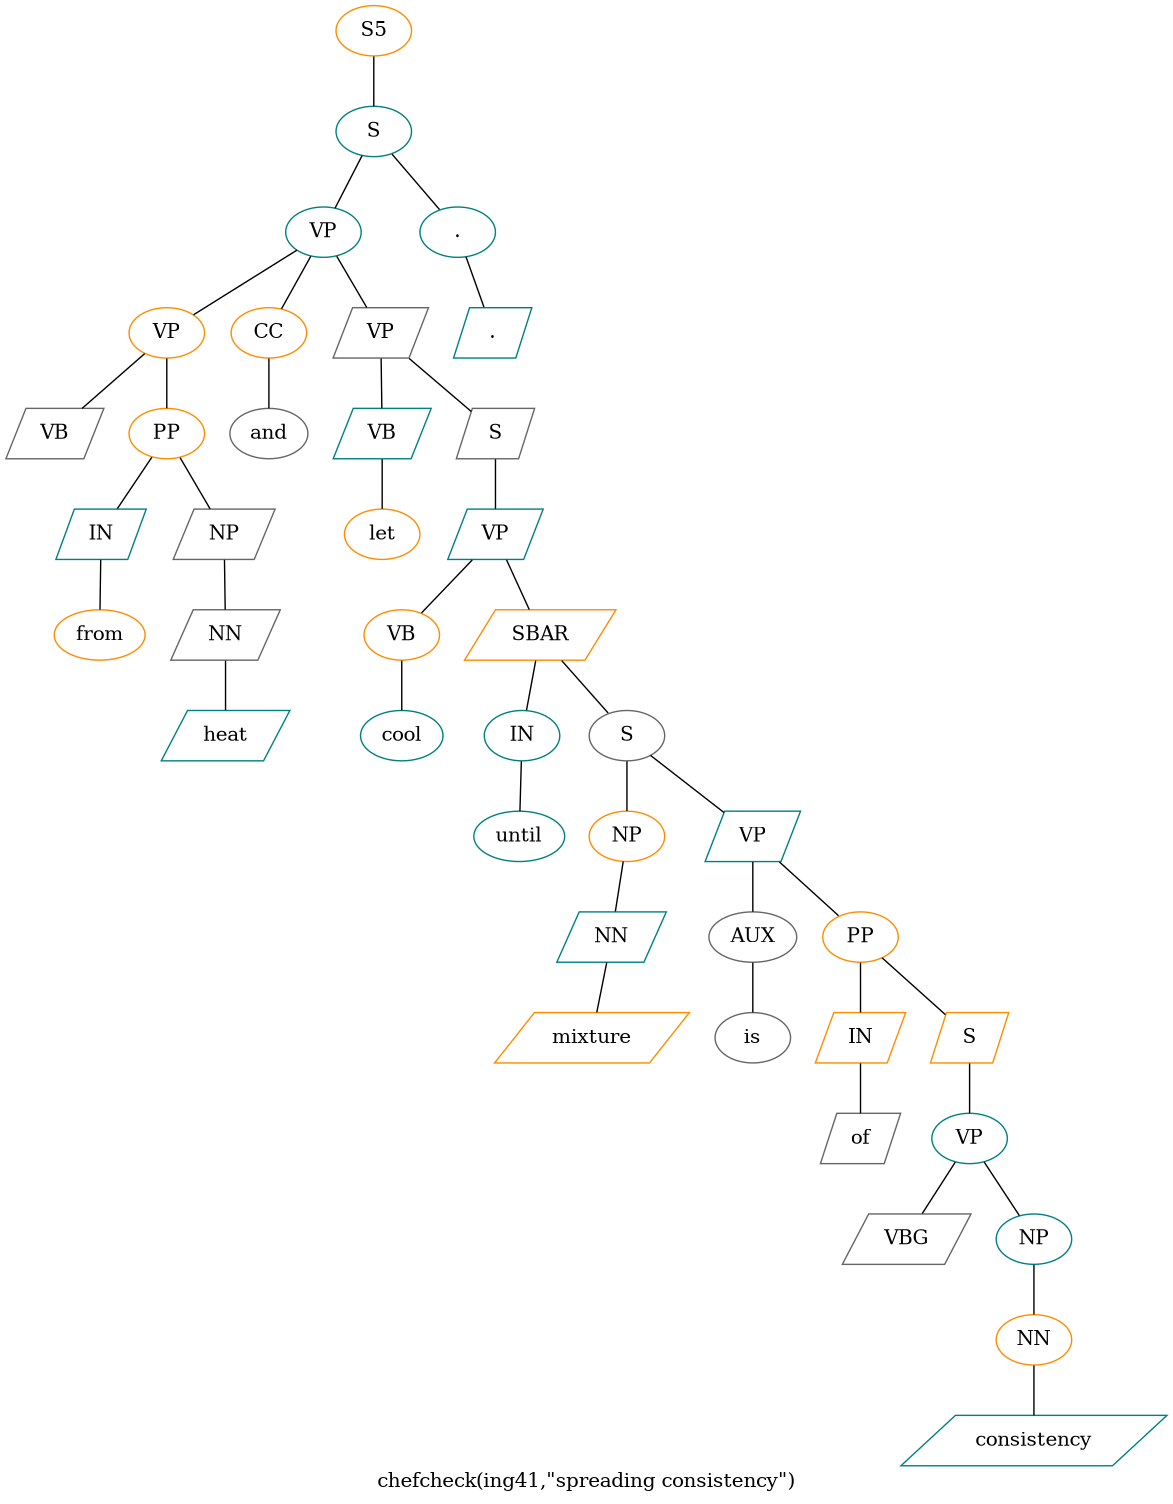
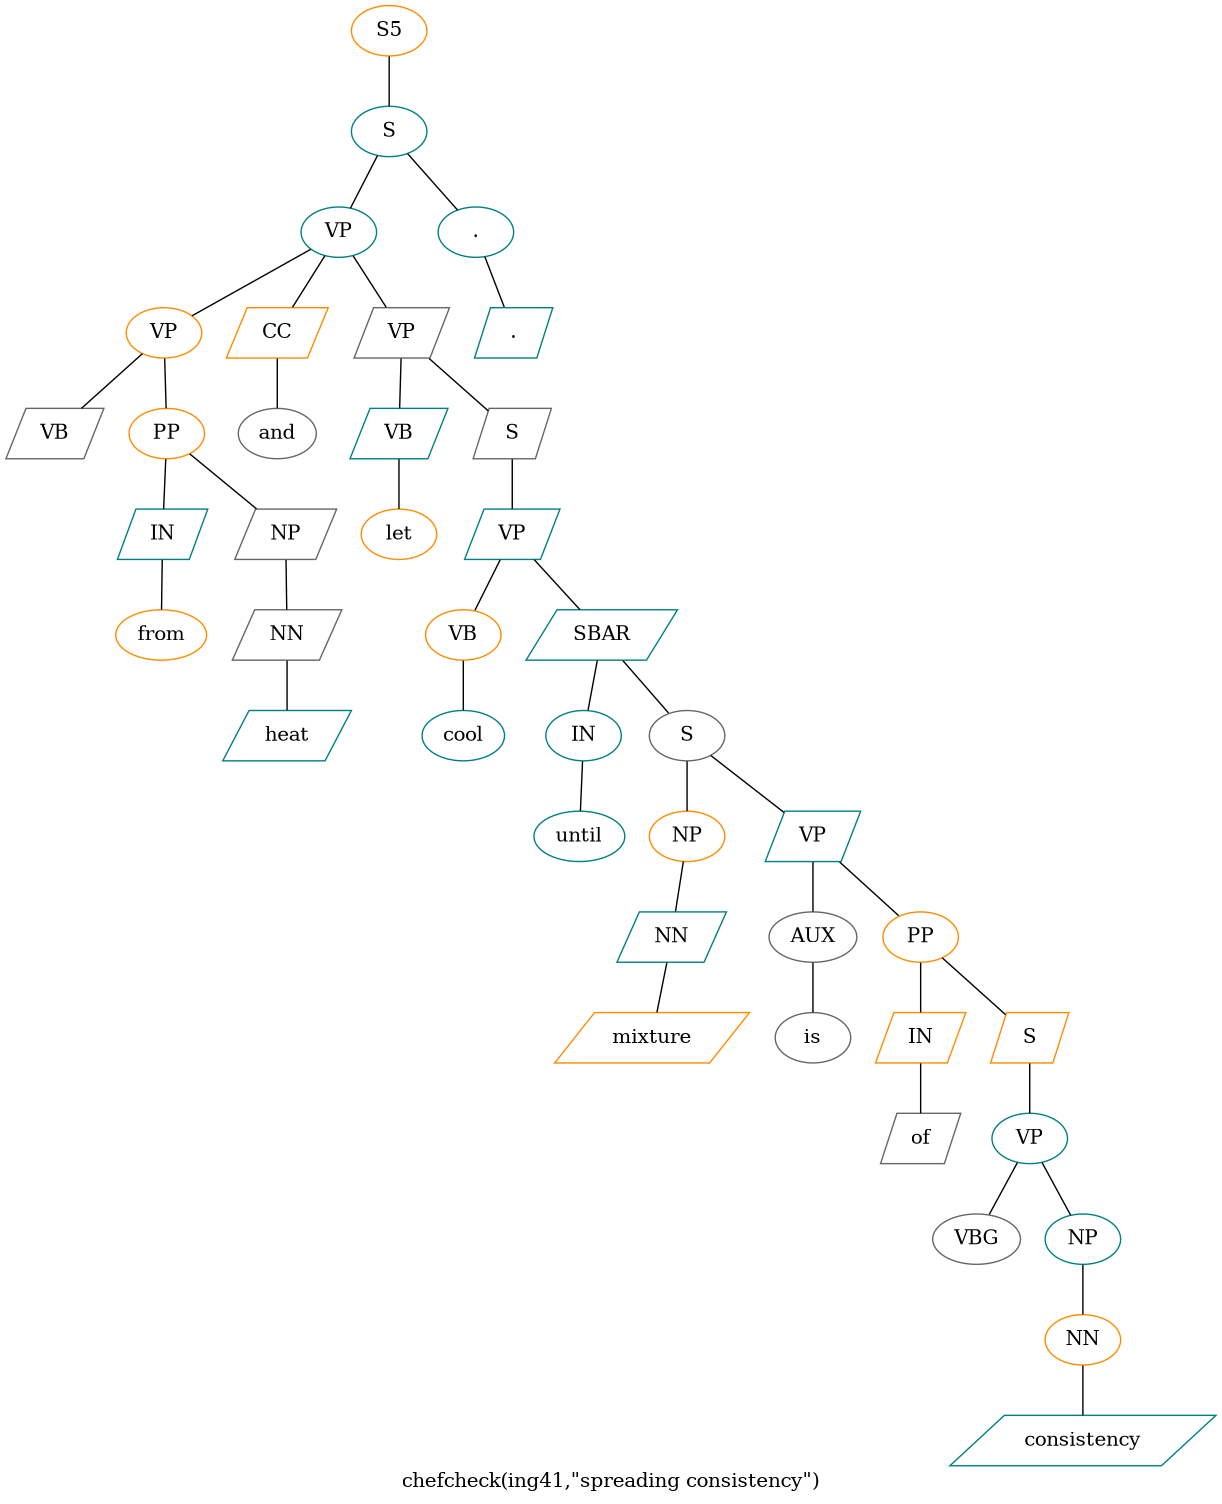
node "CC": shape ellipse -> parallelogram
node "SBAR": color darkorange -> teal
node "VBG": shape parallelogram -> ellipse
